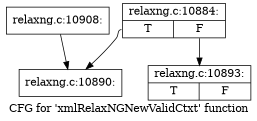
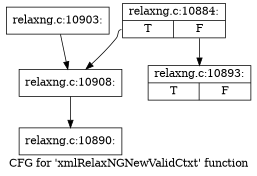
node "relaxng.c:10903:": added
edge "relaxng.c:10884:" -> "relaxng.c:10890:": now "relaxng.c:10884:" -> "relaxng.c:10908:"
